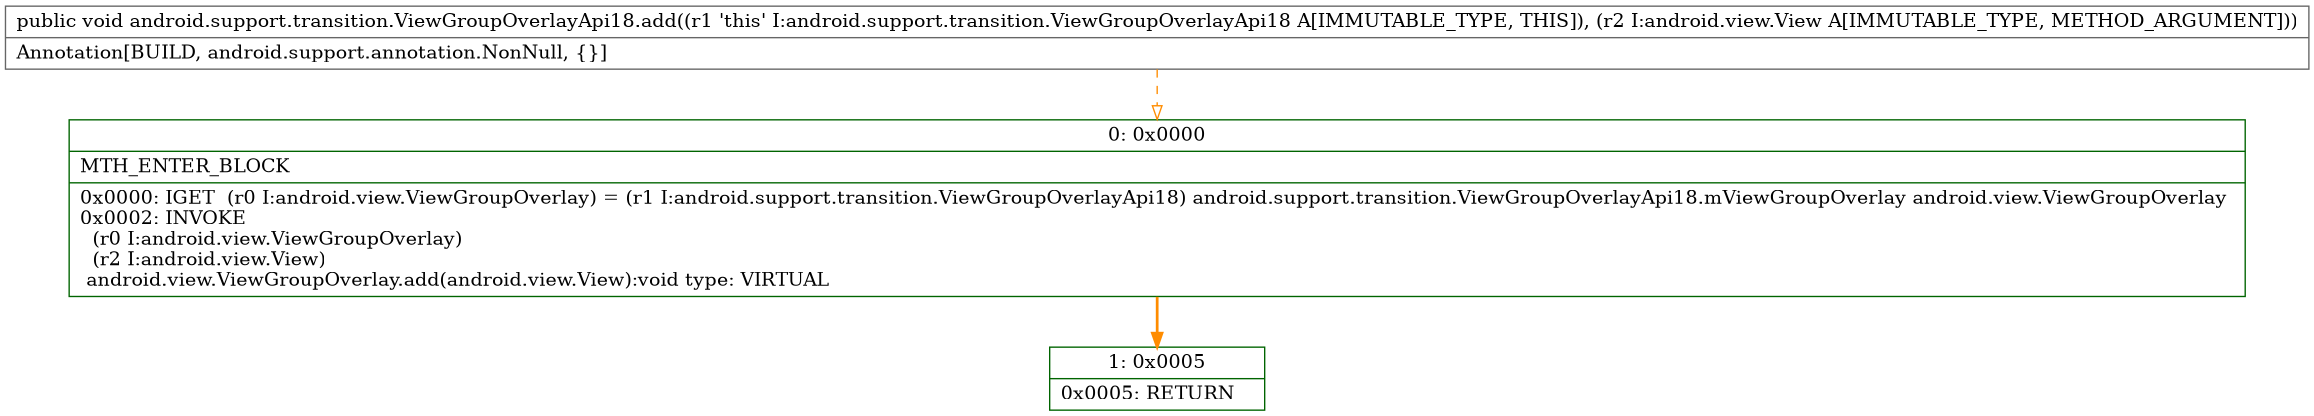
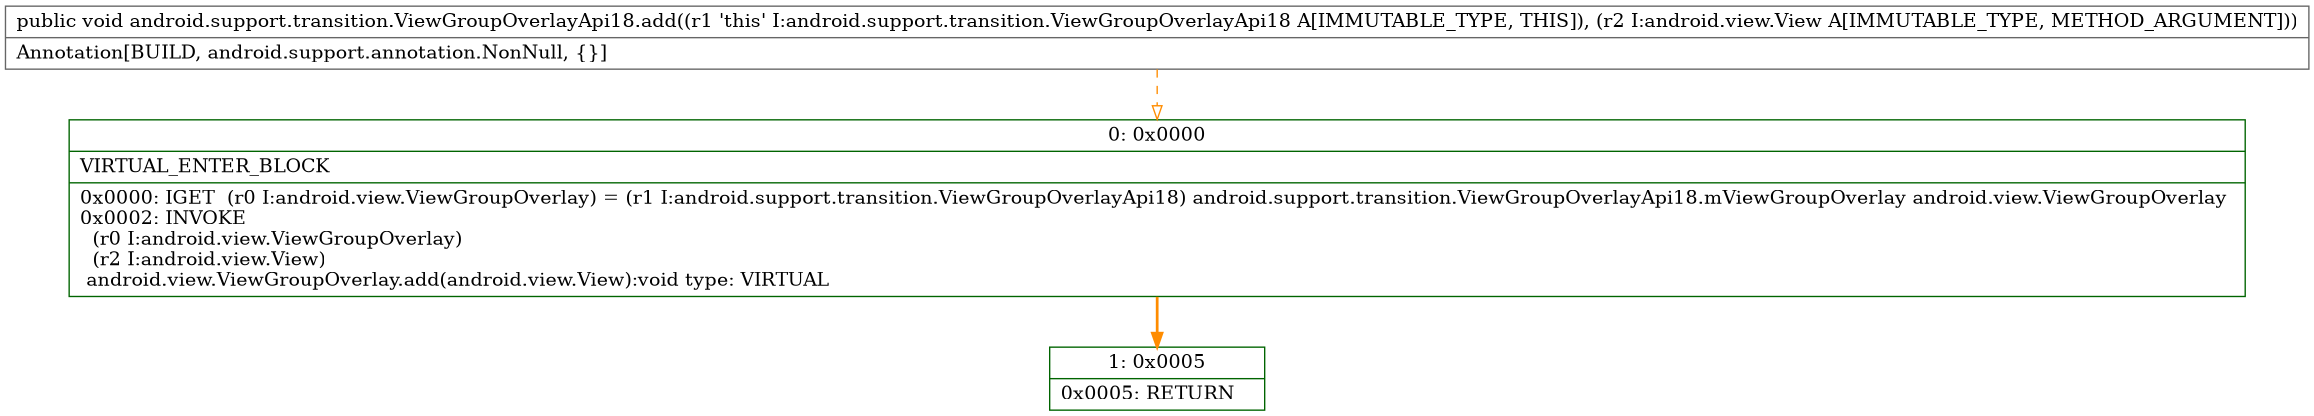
node "0: 0x0000": text "MTH_ENTER_BLOCK" -> "VIRTUAL_ENTER_BLOCK"
